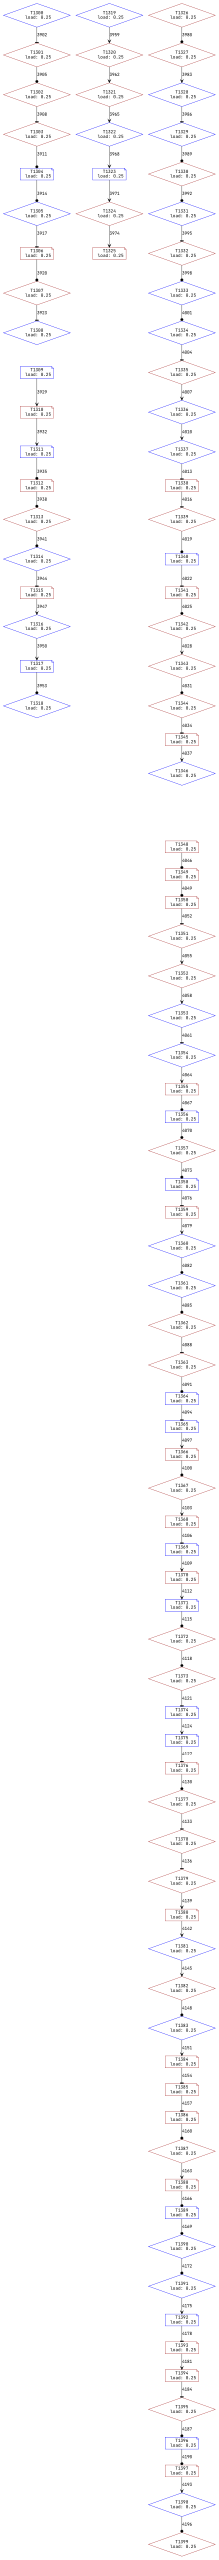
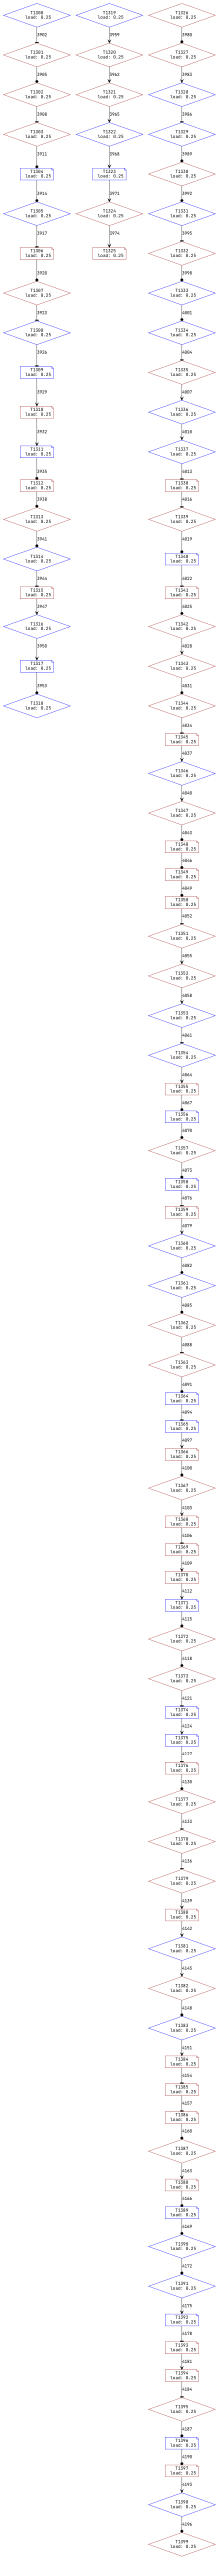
edge "T1308 load: 0.25" -> "T1309 load: 0.25": added, label "3926"
node "T1347 load: 0.25": added
node "T1369 load: 0.25": color blue -> brown
